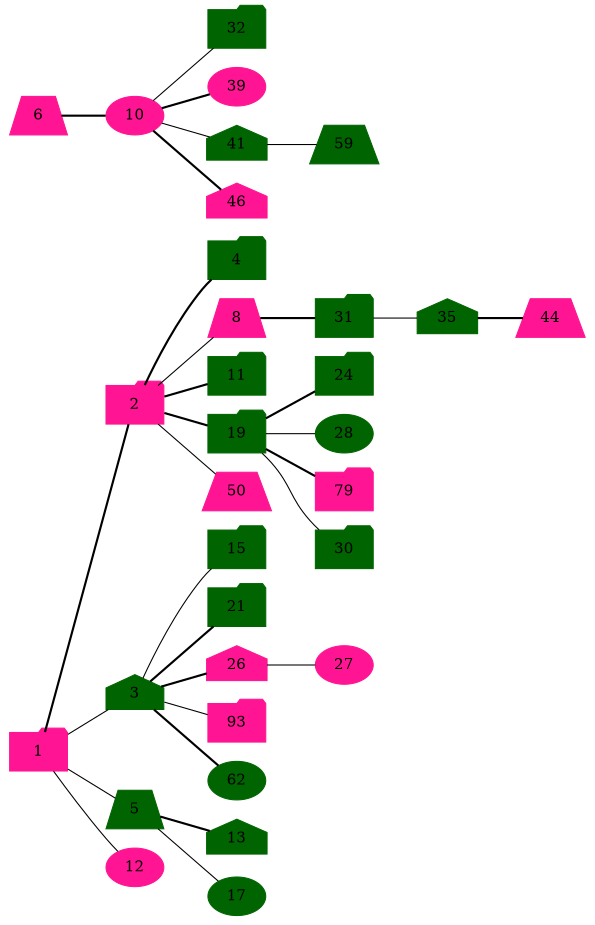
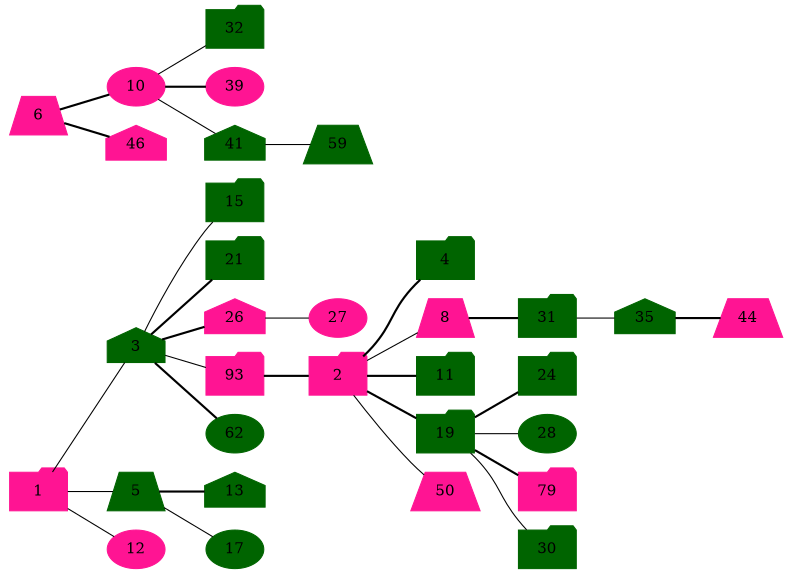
edge "10" -- "46": now "6" -- "46"
edge "2" -- "1": now "2" -- "93"
